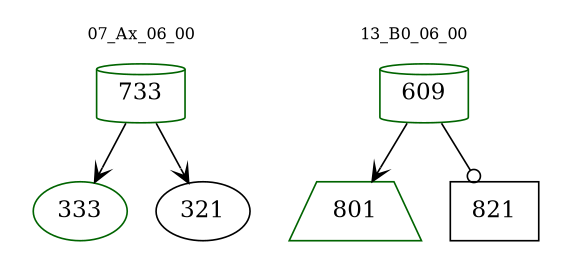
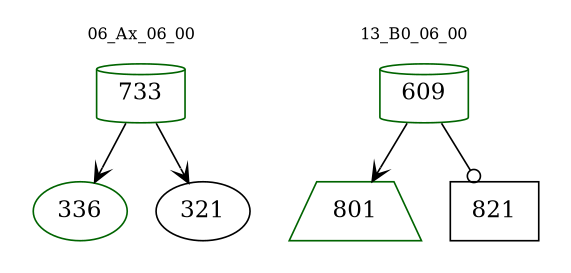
cluster "07_Ax_06_00": label "07_Ax_06_00" -> "06_Ax_06_00"
node "333": label "333" -> "336"
